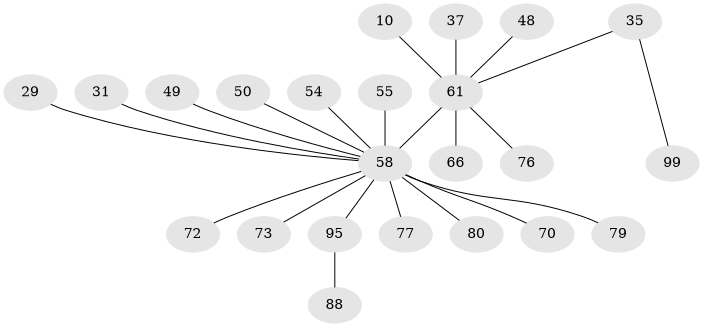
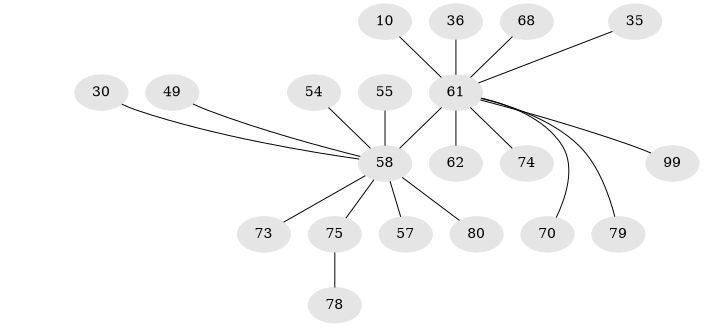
node "37": label "37" -> "36"
node "48": label "48" -> "68"
node "29": removed
node "31": label "31" -> "30"
node "50": removed
edge "35" -- "99": now "61" -- "99"
node "66": label "66" -> "62"
node "76": label "76" -> "74"
edge "58" -- "79": now "61" -- "79"
edge "58" -- "70": now "61" -- "70"
node "72": removed
node "95": label "95" -> "75"
node "77": label "77" -> "57"
node "88": label "88" -> "78"
